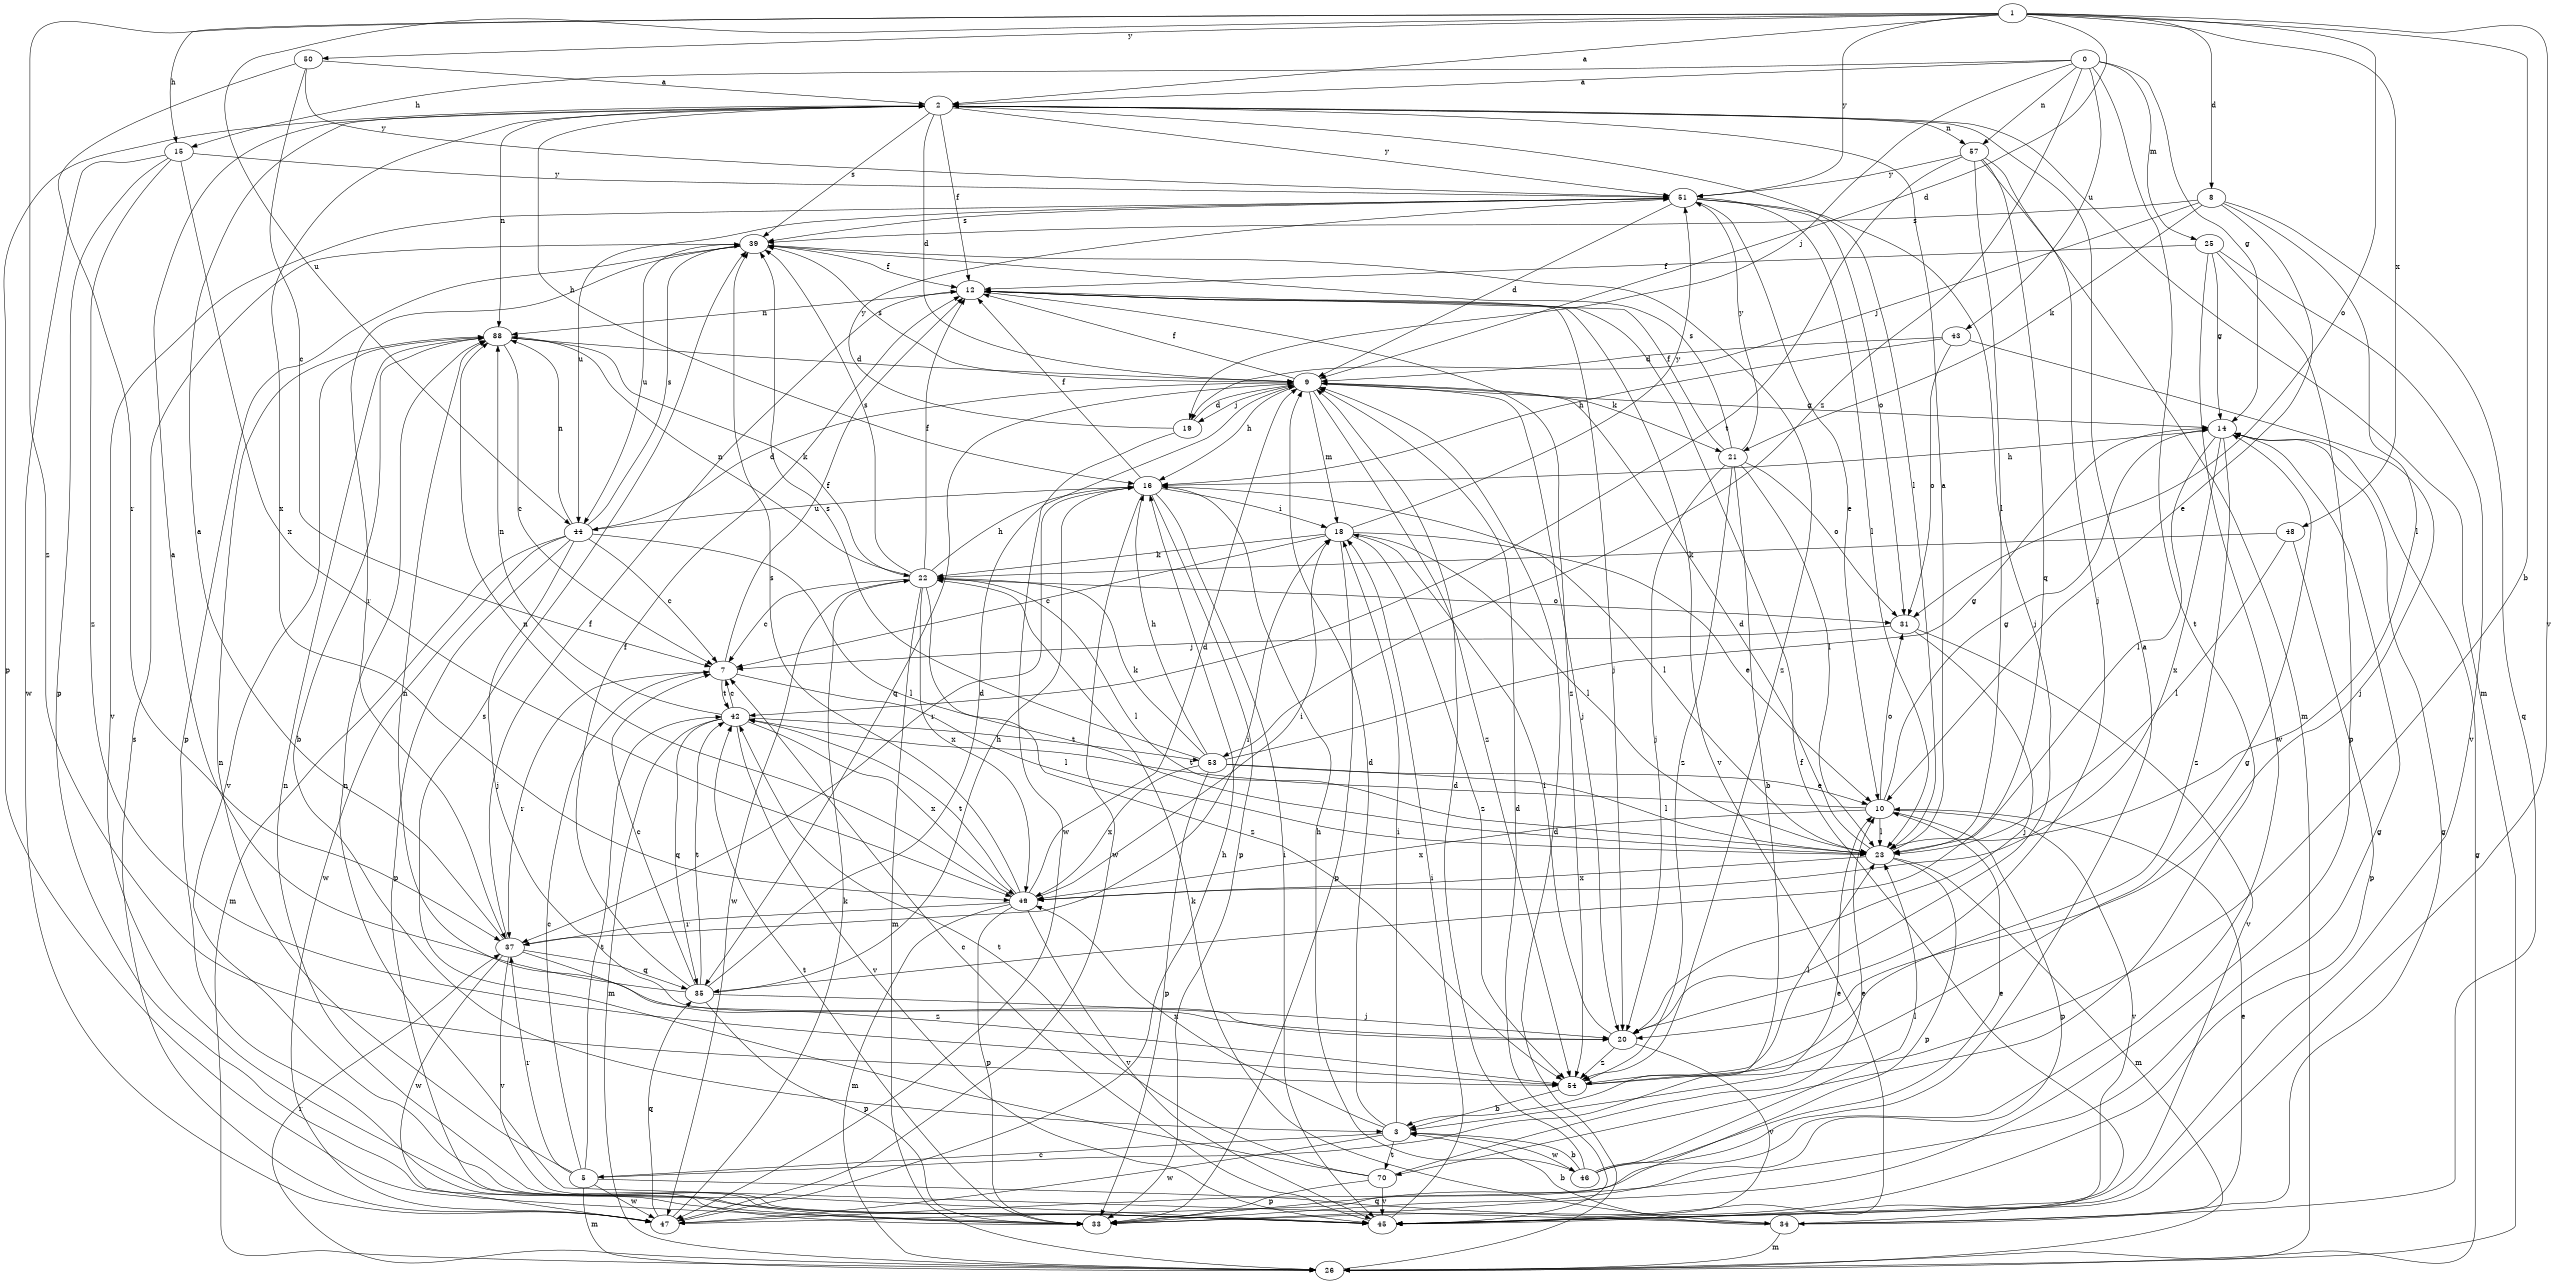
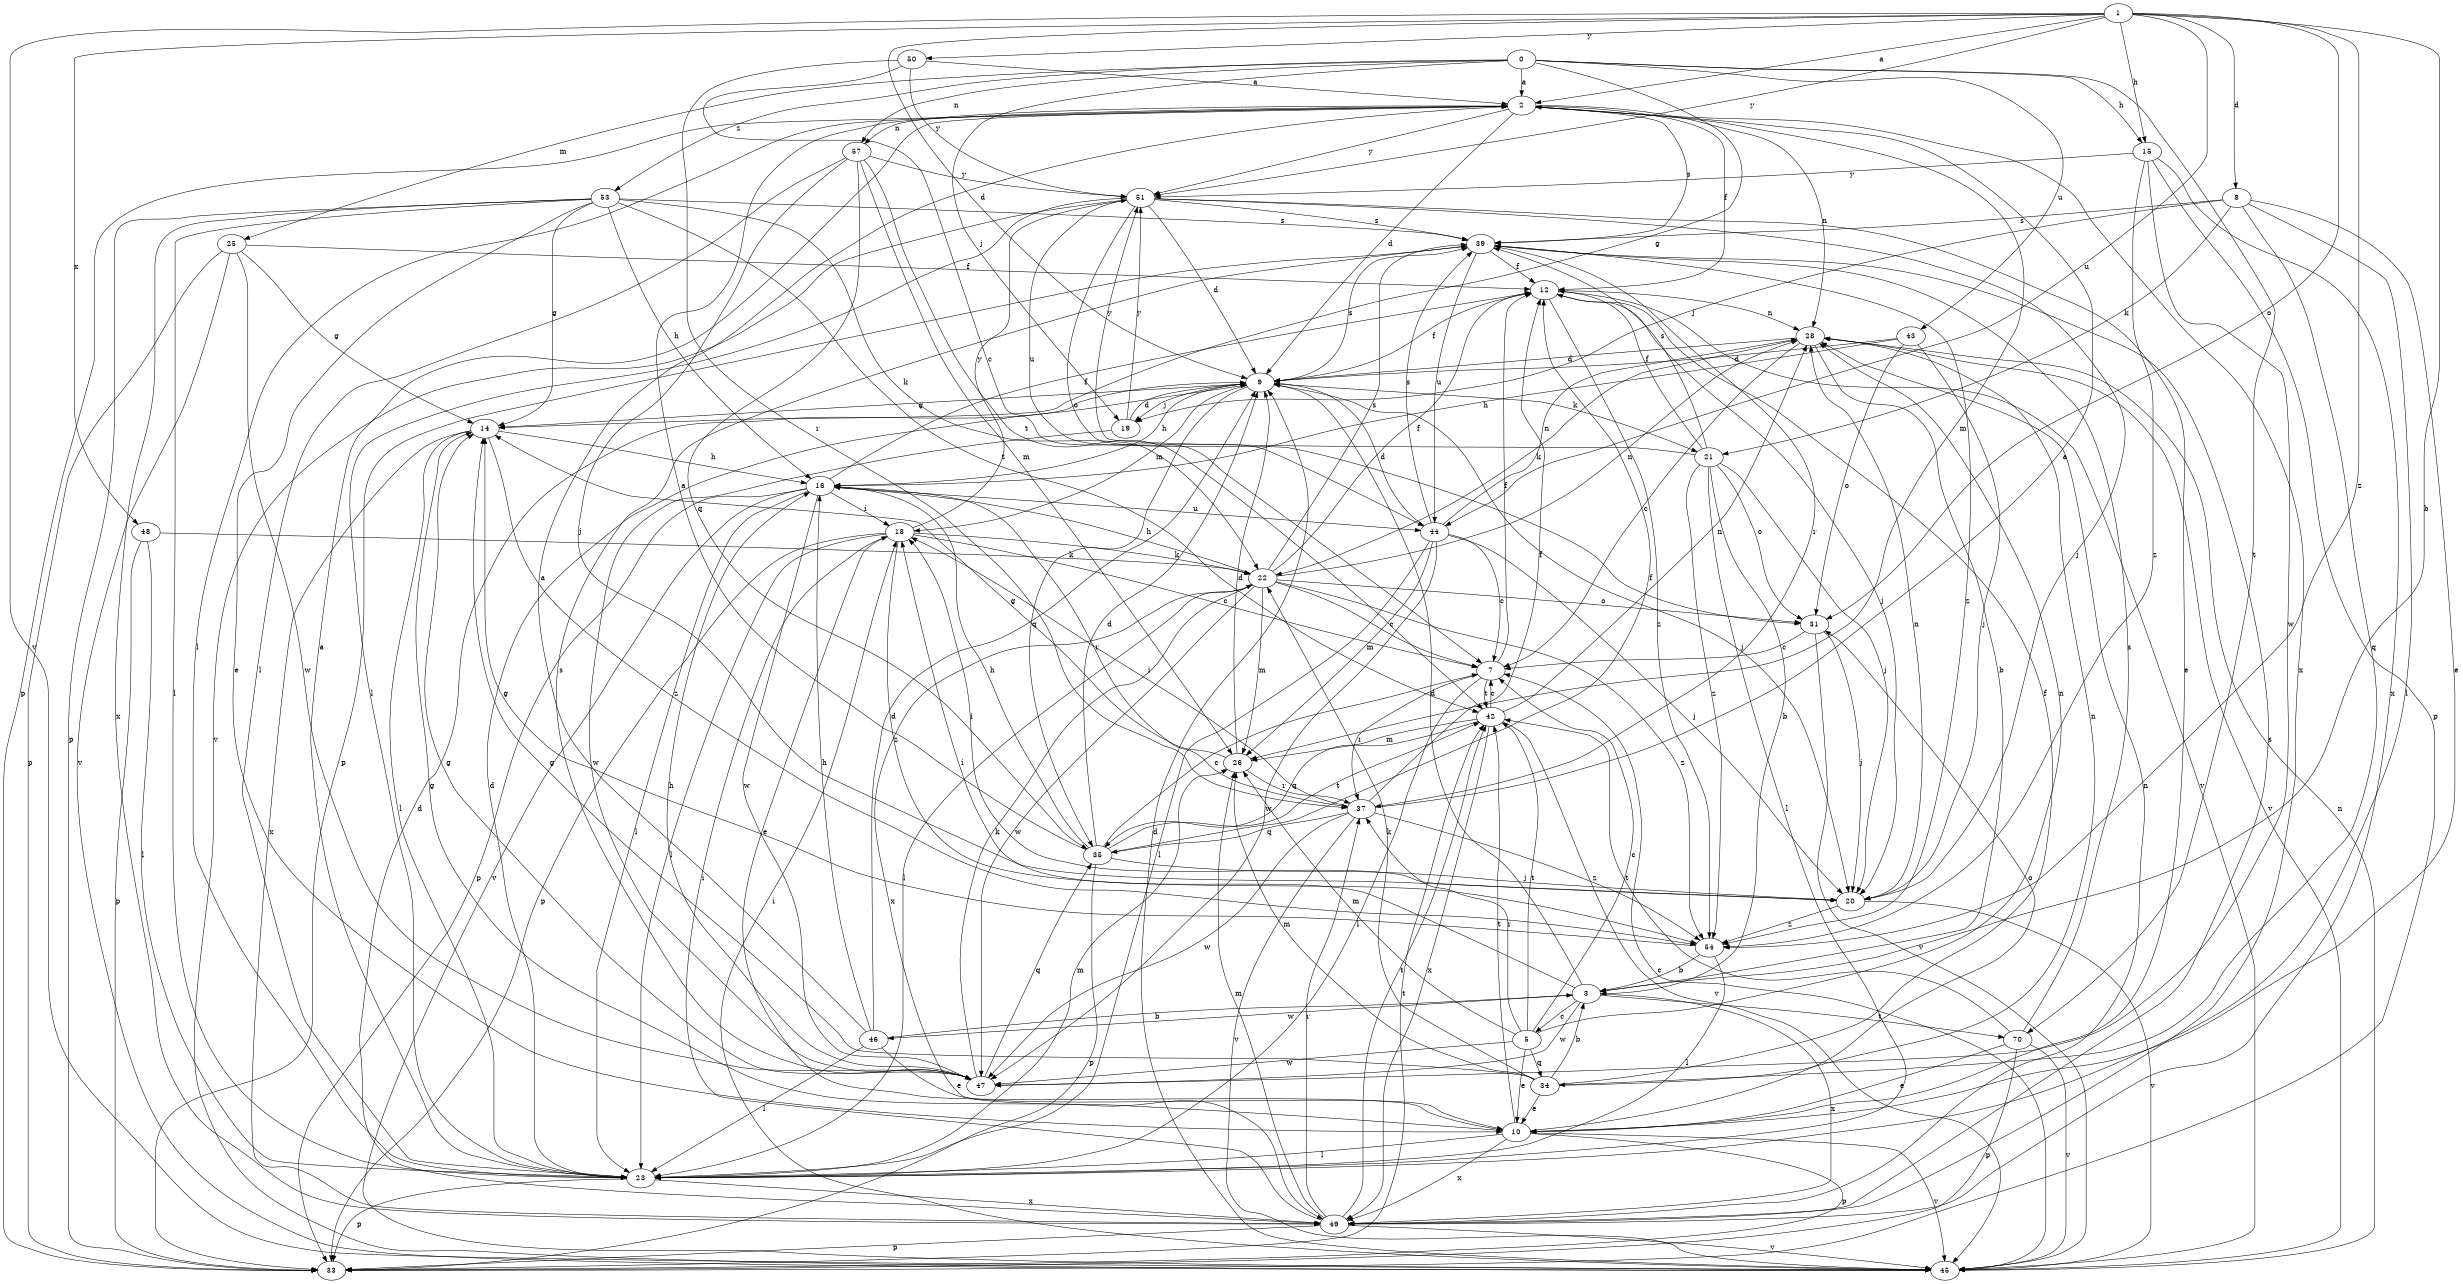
edge "2" -> "16": removed, label "h"
node "88": label "88" -> "28"
edge "31" -> "7": label "j" -> "c"
edge "9" -> "54": removed, label "z"
edge "42" -> "53": reversed
edge "16" -> "45": label "i" -> "v"
edge "44" -> "33": removed, label "p"
